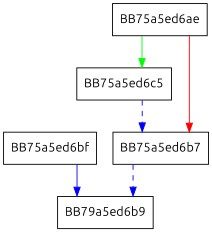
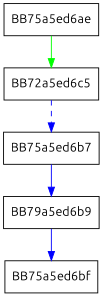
edge "BB75a5ed6ae" -> "BB75a5ed6b7": removed
node "BB75a5ed6c5": label "BB75a5ed6c5" -> "BB72a5ed6c5"
edge "BB75a5ed6bf" -> "BB79a5ed6b9": reversed
edge "BB75a5ed6b7" -> "BB79a5ed6b9": style dashed -> solid
